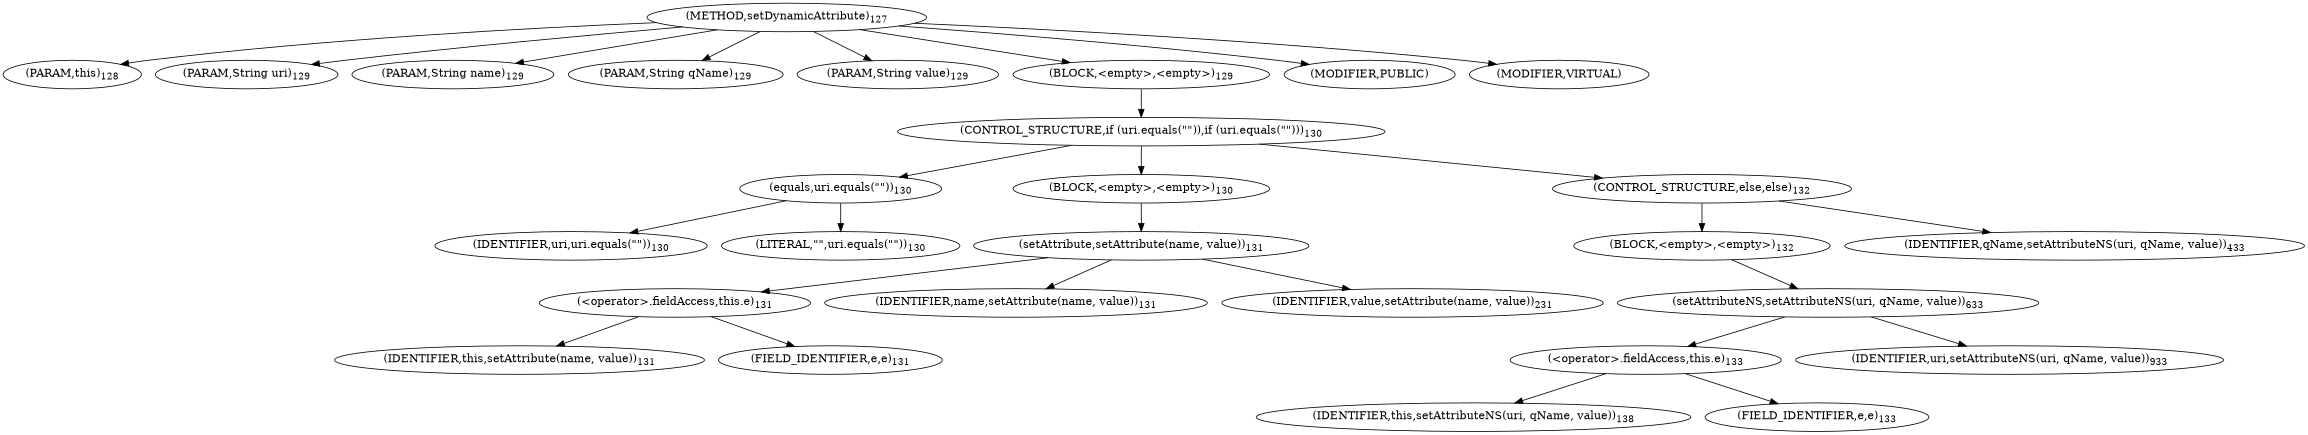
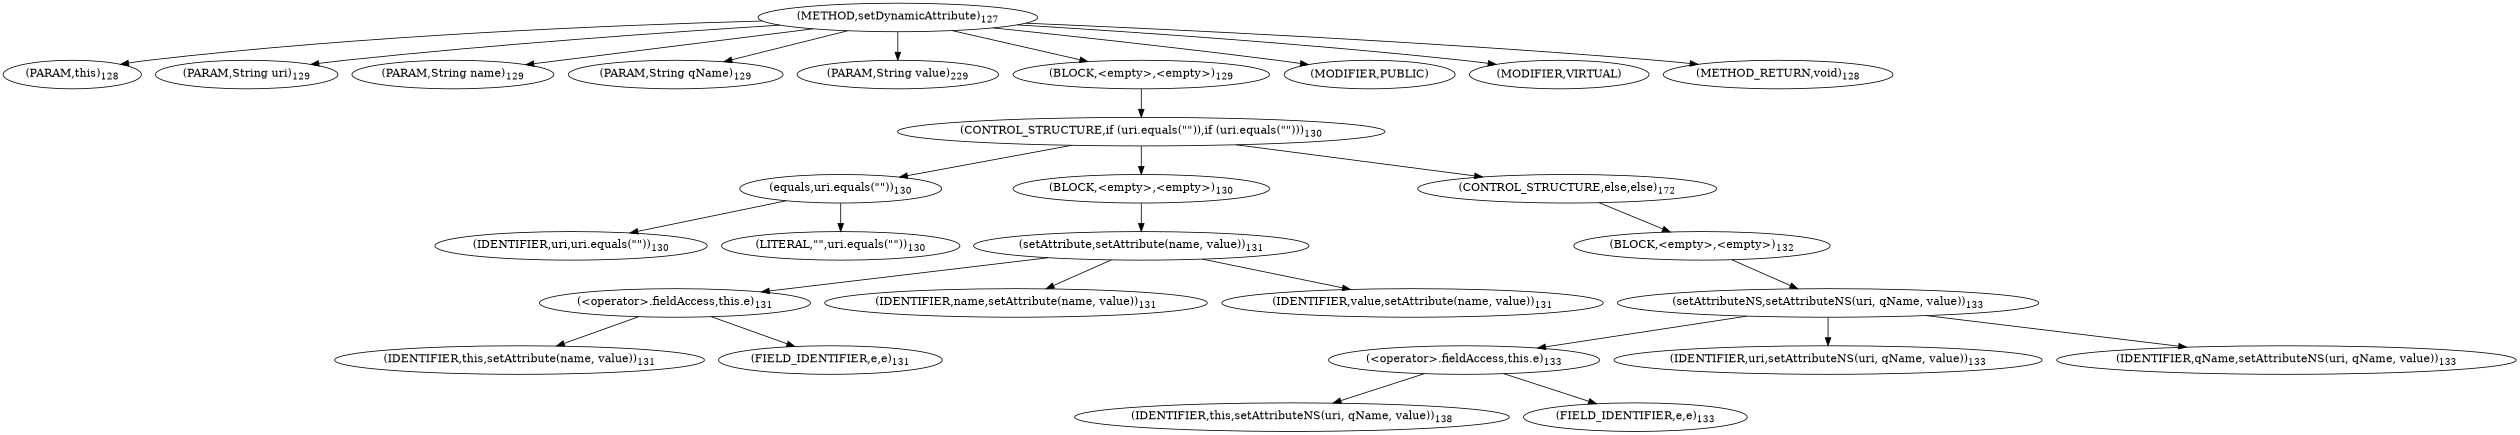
node "(PARAM,String value)": text "129" -> "229"
node "(METHOD_RETURN,void)": added
node "(CONTROL_STRUCTURE,else,else)": text "132" -> "172"
edge "(CONTROL_STRUCTURE,else,else)" -> "(IDENTIFIER,qName,setAttributeNS(uri, qName, value))": now "(setAttributeNS,setAttributeNS(uri, qName, value))" -> "(IDENTIFIER,qName,setAttributeNS(uri, qName, value))"
node "(IDENTIFIER,qName,setAttributeNS(uri, qName, value))": text "433" -> "133"
node "(IDENTIFIER,value,setAttribute(name, value))": text "231" -> "131"
node "(setAttributeNS,setAttributeNS(uri, qName, value))": text "633" -> "133"
node "(IDENTIFIER,uri,setAttributeNS(uri, qName, value))": text "933" -> "133"
